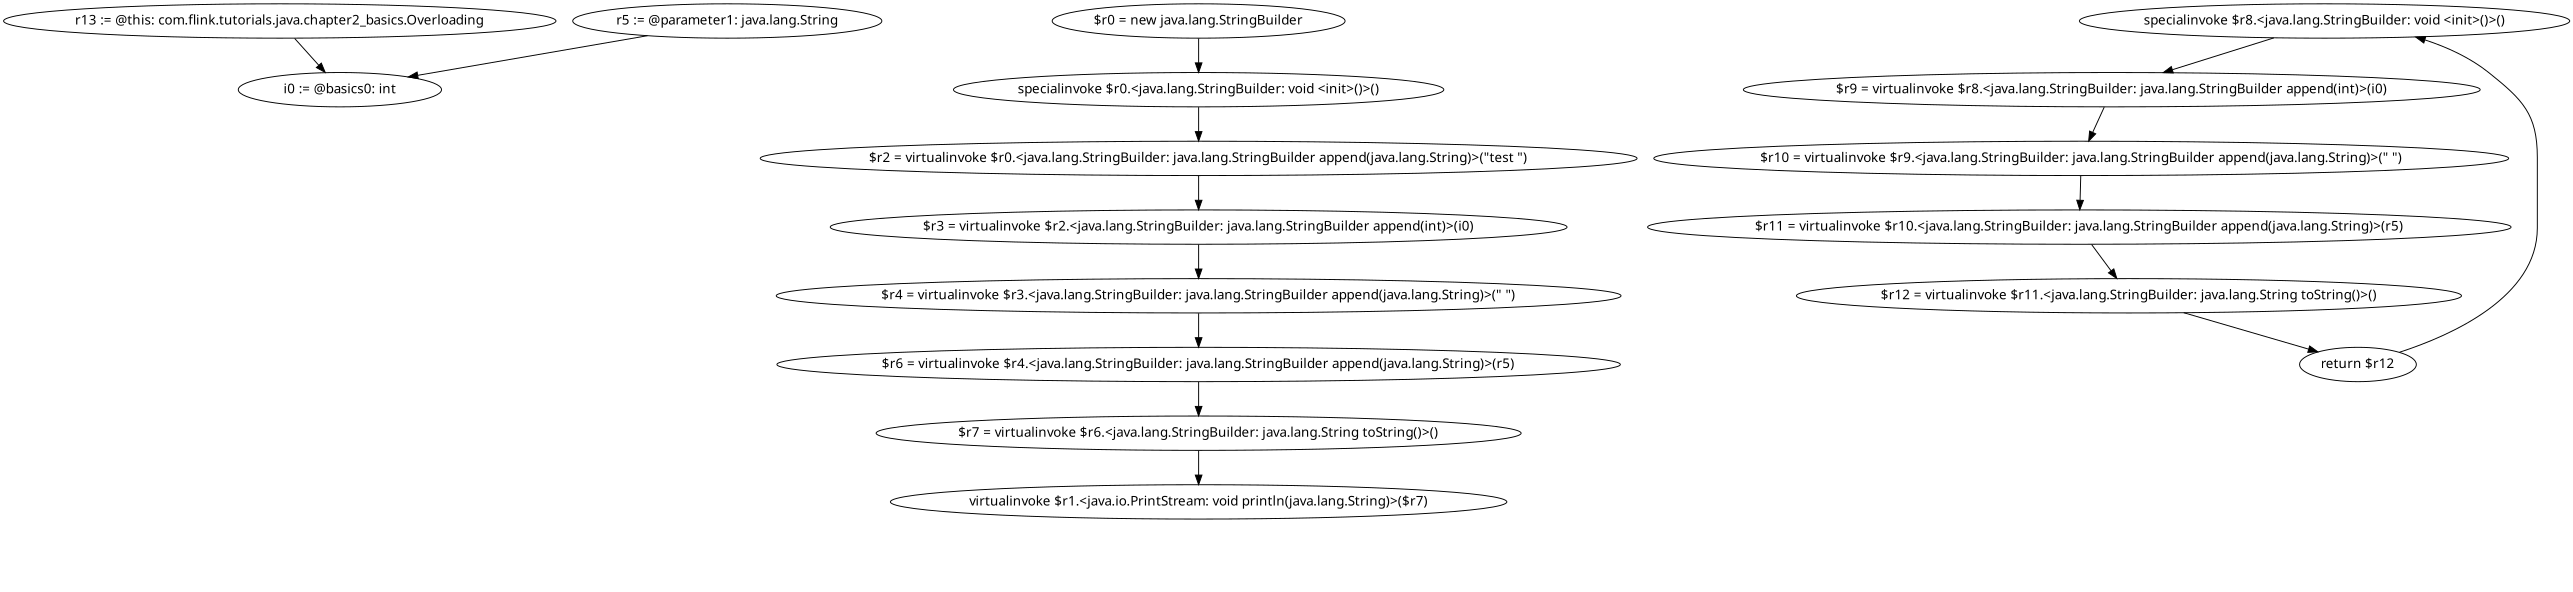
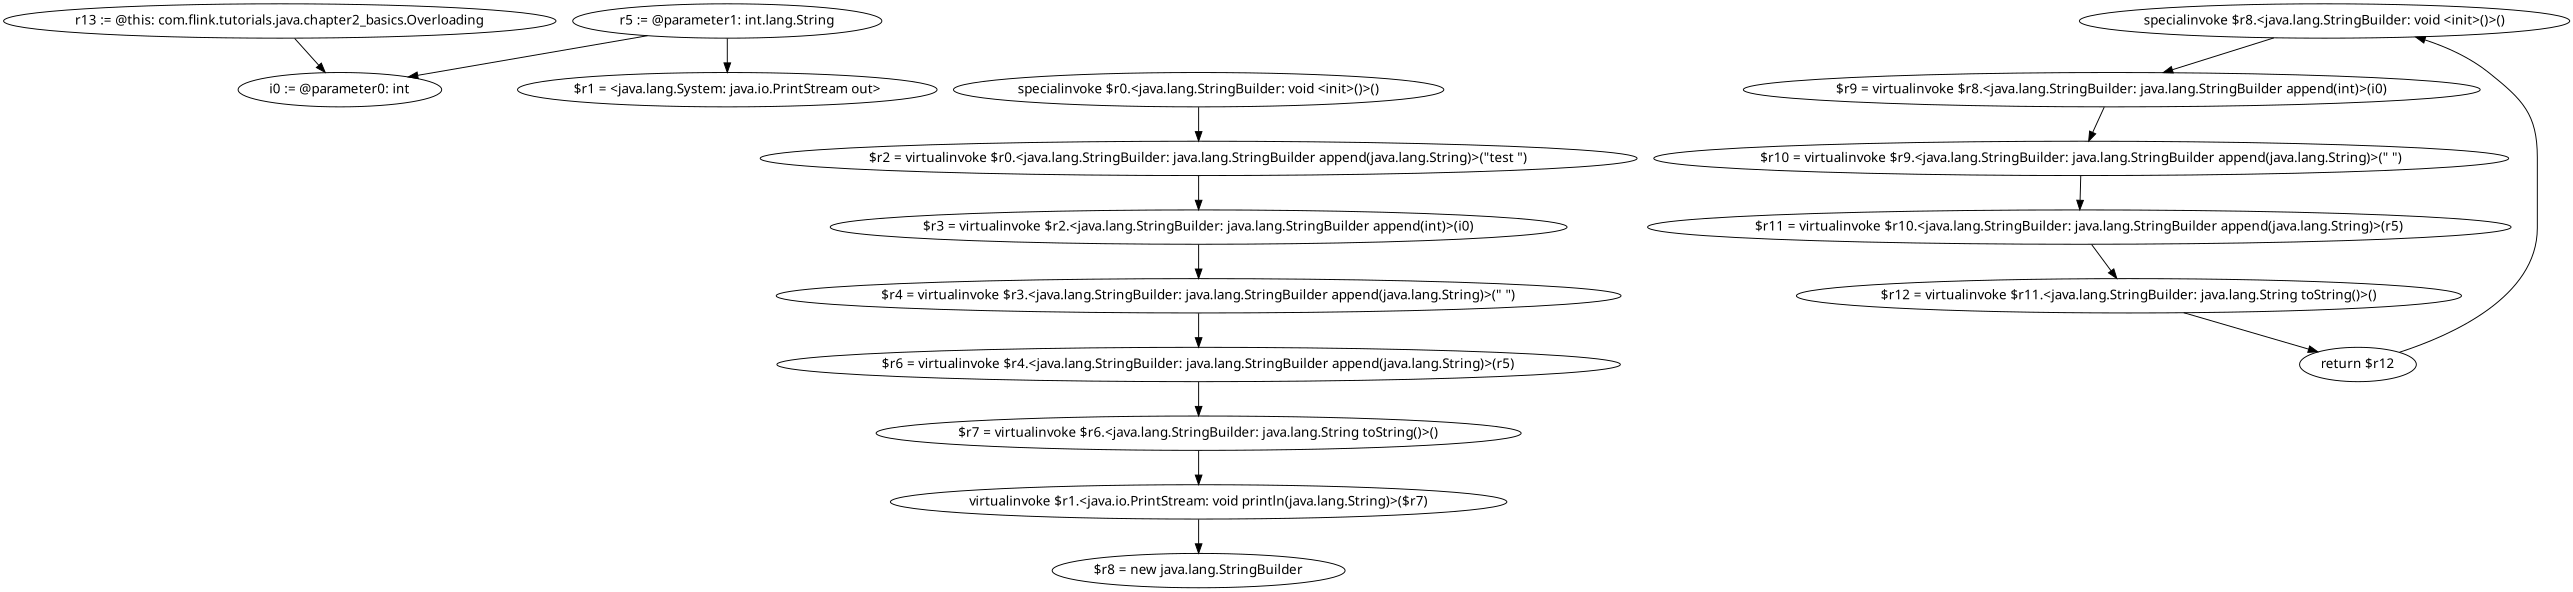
node "r5 := @parameter1: java.lang.String": label "r5 := @parameter1: java.lang.String" -> "r5 := @parameter1: int.lang.String"
node "$r0 = new java.lang.StringBuilder": removed
node "i0 := @basics0: int": label "i0 := @basics0: int" -> "i0 := @parameter0: int"
node "$r1 = <java.lang.System: java.io.PrintStream out>": added
node "$r8 = new java.lang.StringBuilder": added
